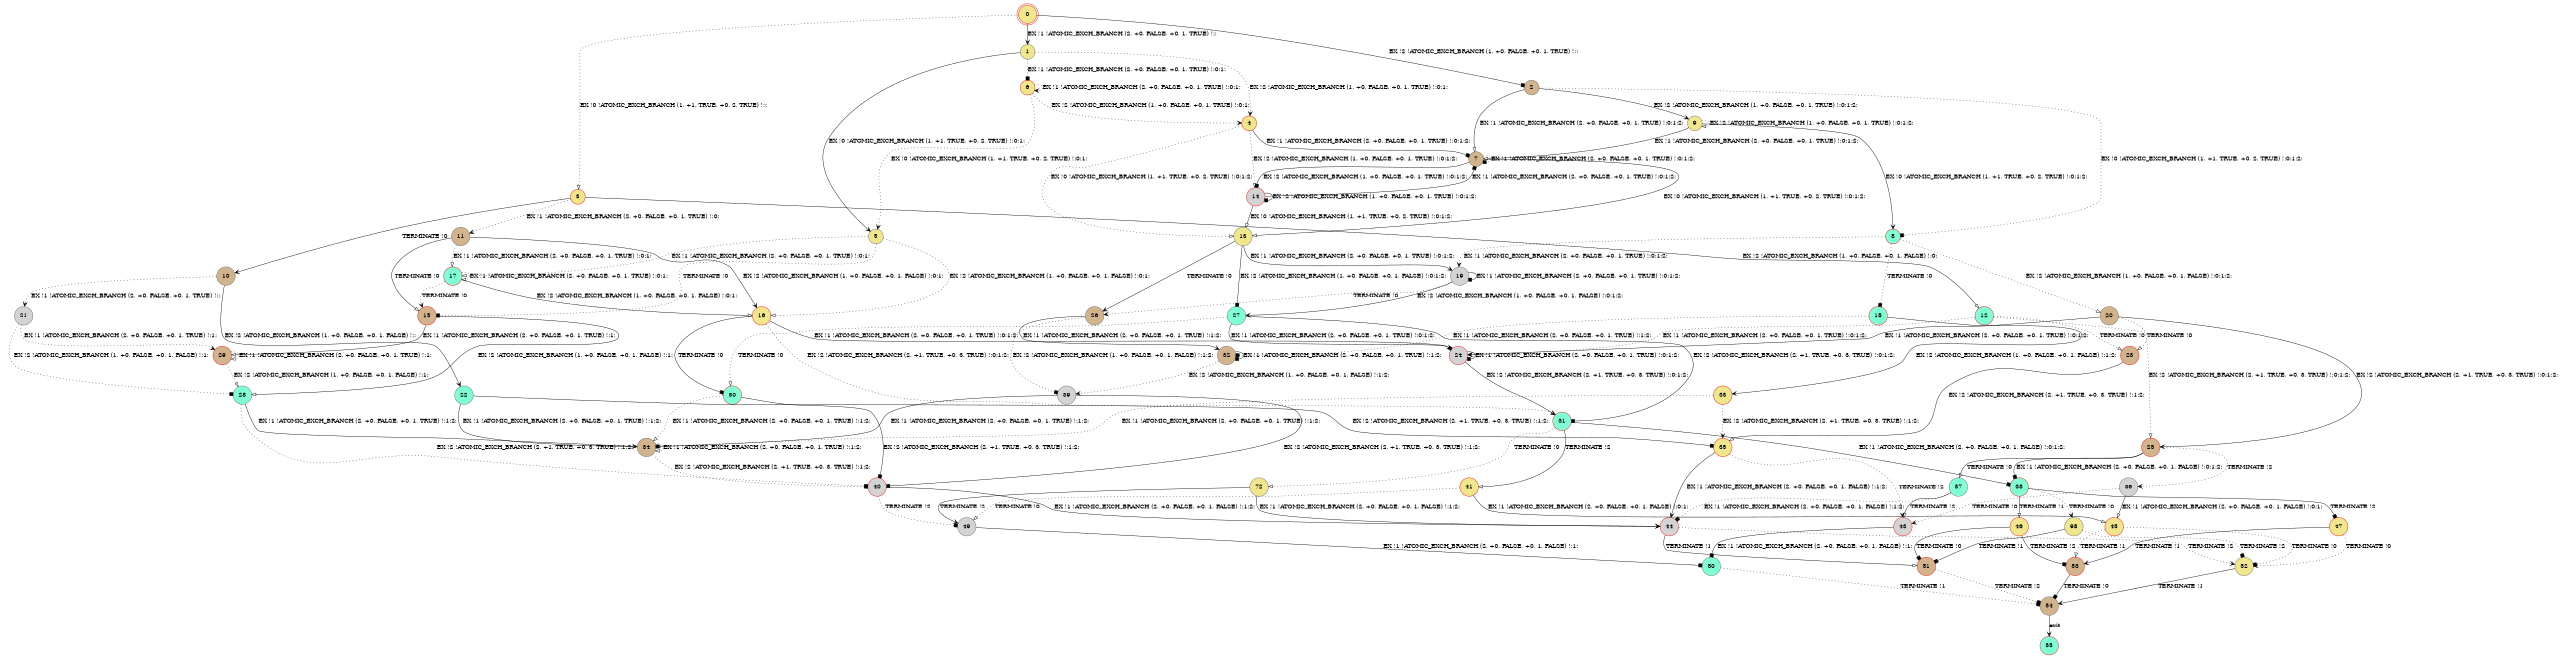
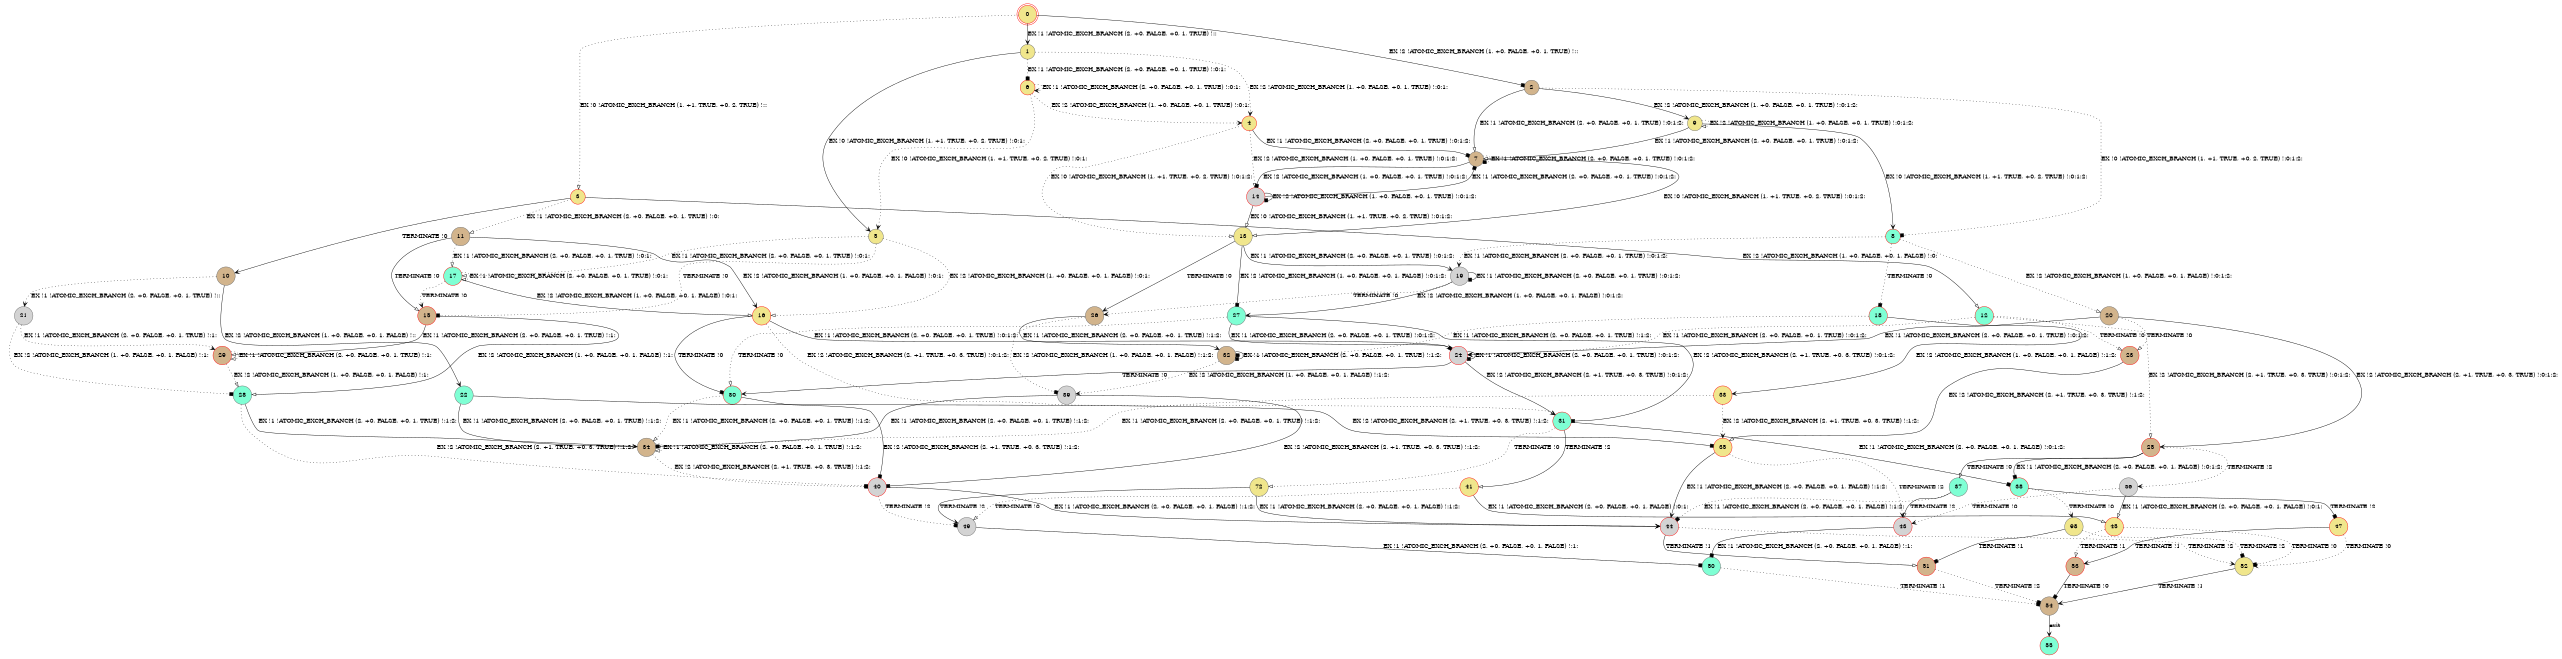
edge "3" -> "11": arrowhead vee -> onormal
edge "24" -> "30": added, label "TERMINATE !0"
node "46": removed
